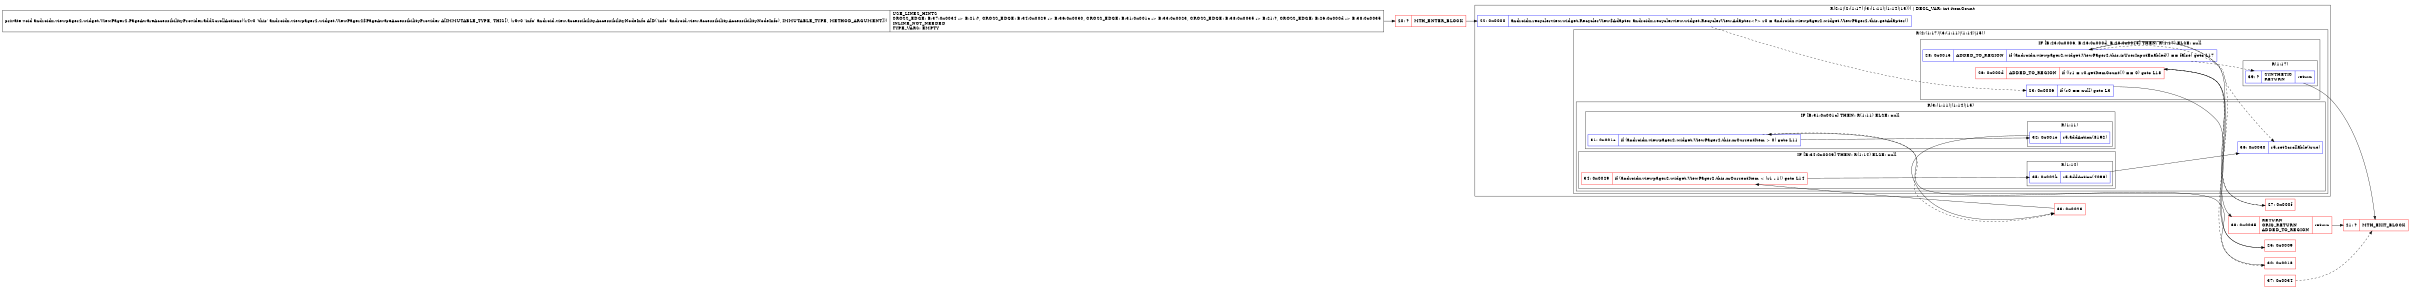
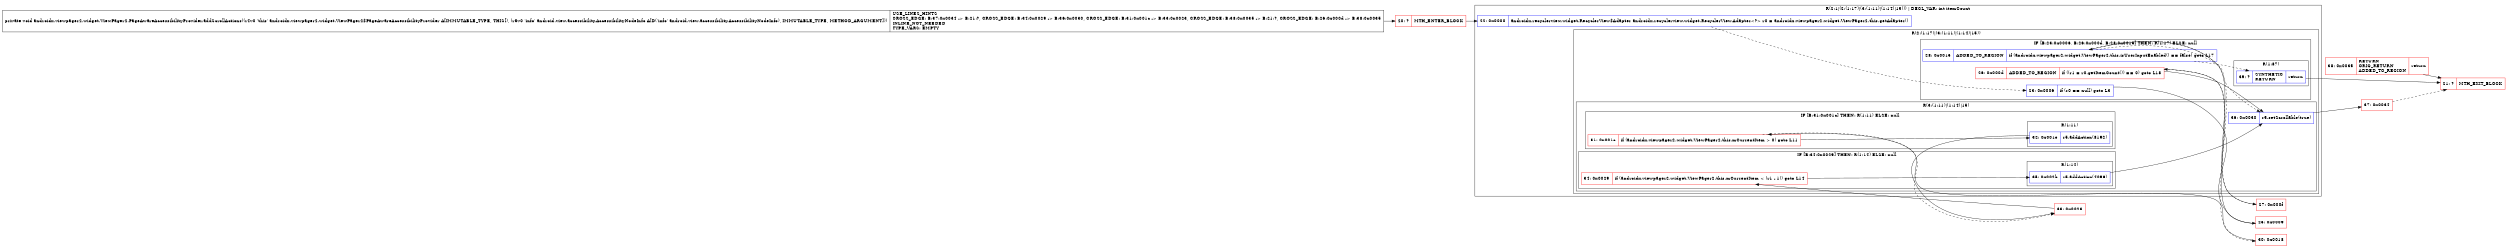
cluster "R(1:17)": label "R(1:17)" -> "R(1:87)"
edge "36: 0x0030" -> "37: 0x0034": added
edge "26: 0x000d" -> "38: 0x0035": now "26: 0x000d" -> "36: 0x0030"
node "31: 0x001c": color blue -> red
